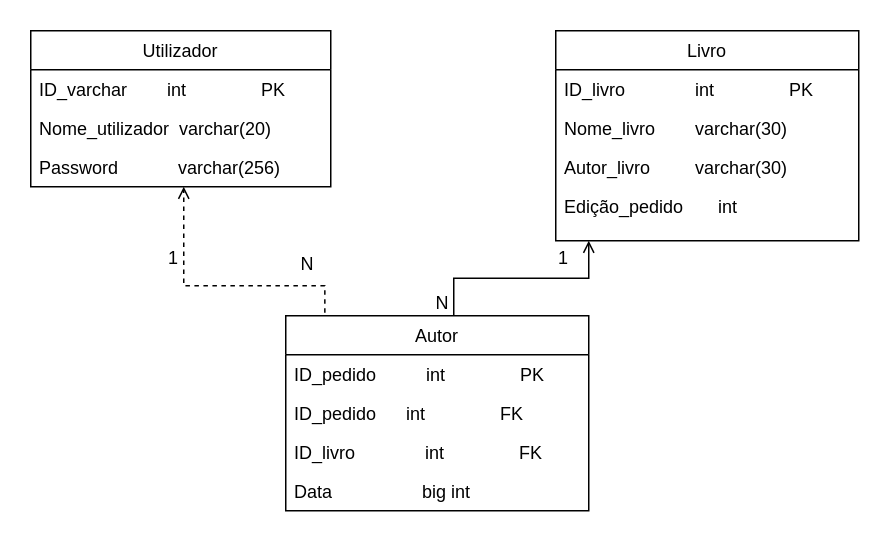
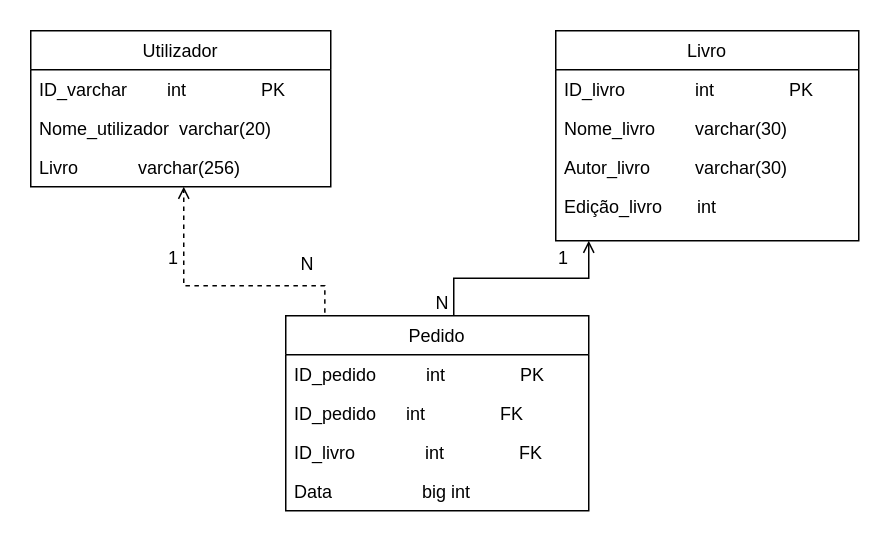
node "Password varchar(256)": label "Password varchar(256)" -> "Livro varchar(256)"
node "Edição_pedido int": label "Edição_pedido int" -> "Edição_livro int"
node "Autor": label "Autor" -> "Pedido"
